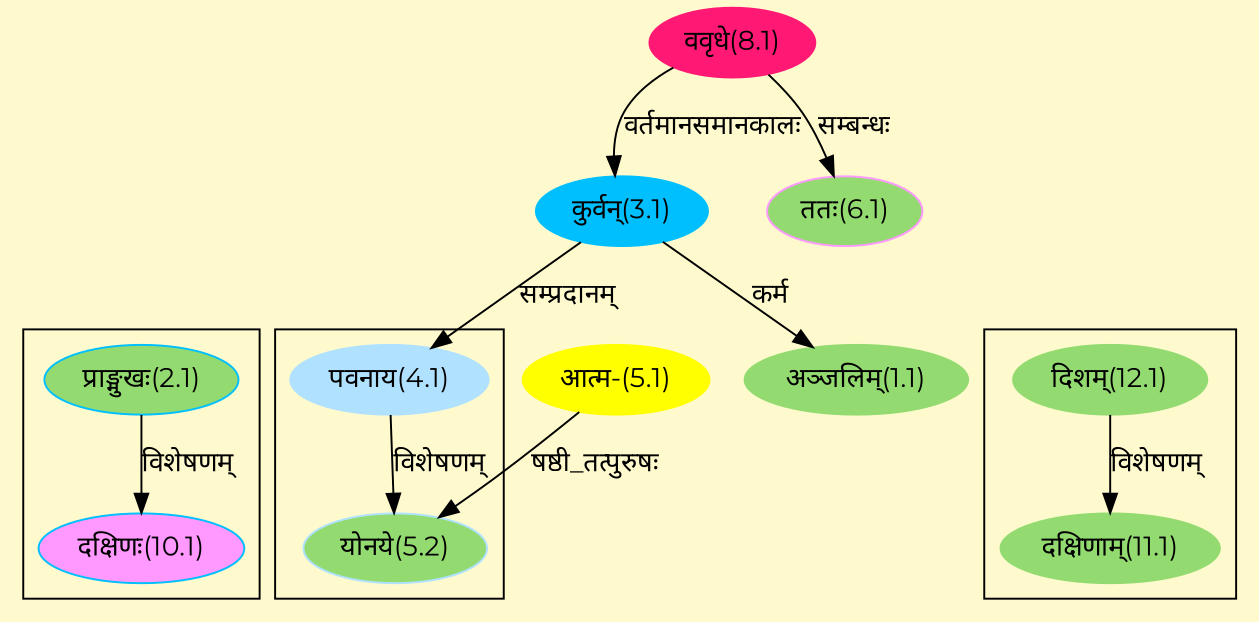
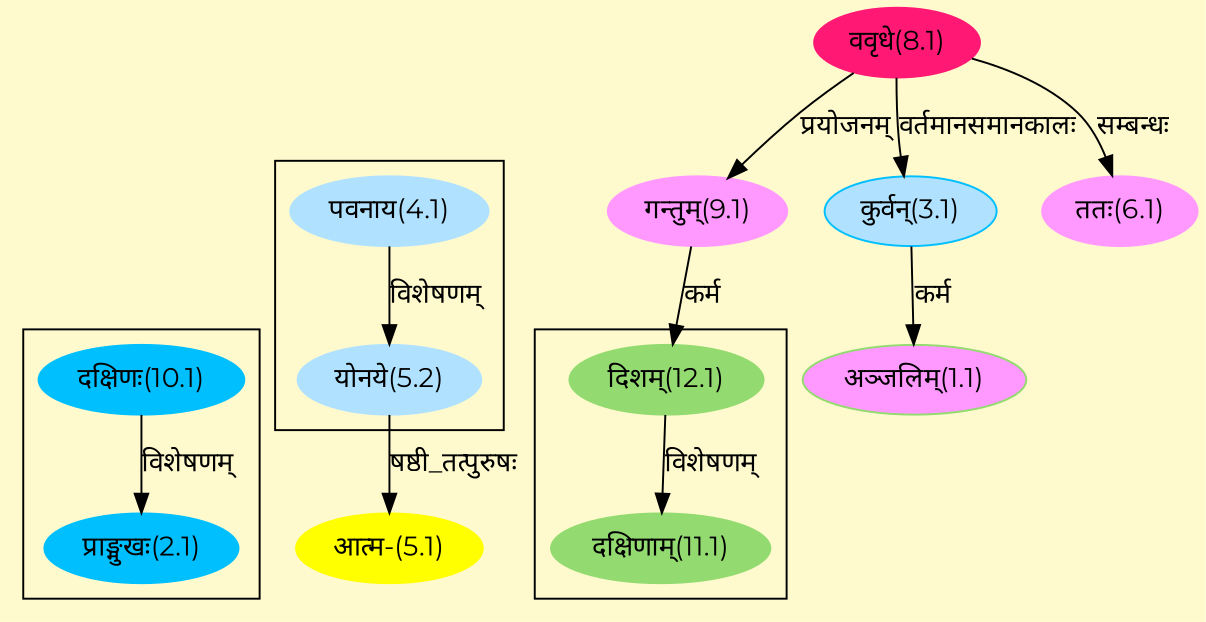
node "कुर्वन्(3.1)": fillcolor #00bfff -> #b0e2ff
node "गन्तुम्(9.1)": added
node "ततः(6.1)": fillcolor #93db70 -> #ff99ff
edge "कुर्वन्(3.1)" -> "पवनाय(4.1)": removed, label "सम्प्रदानम्"
node "प्राङ्मुखः(2.1)": fillcolor #93db70 -> #00bfff
node "अञ्जलिम्(1.1)": fillcolor #93db70 -> #ff99ff
edge "प्राङ्मुखः(2.1)" -> "दक्षिणः(10.1)": reversed
edge "आत्म-(5.1)" -> "योनये(5.2)": reversed
node "दक्षिणः(10.1)": fillcolor #ff99ff -> #00bfff
node "योनये(5.2)": fillcolor #93db70 -> #b0e2ff
